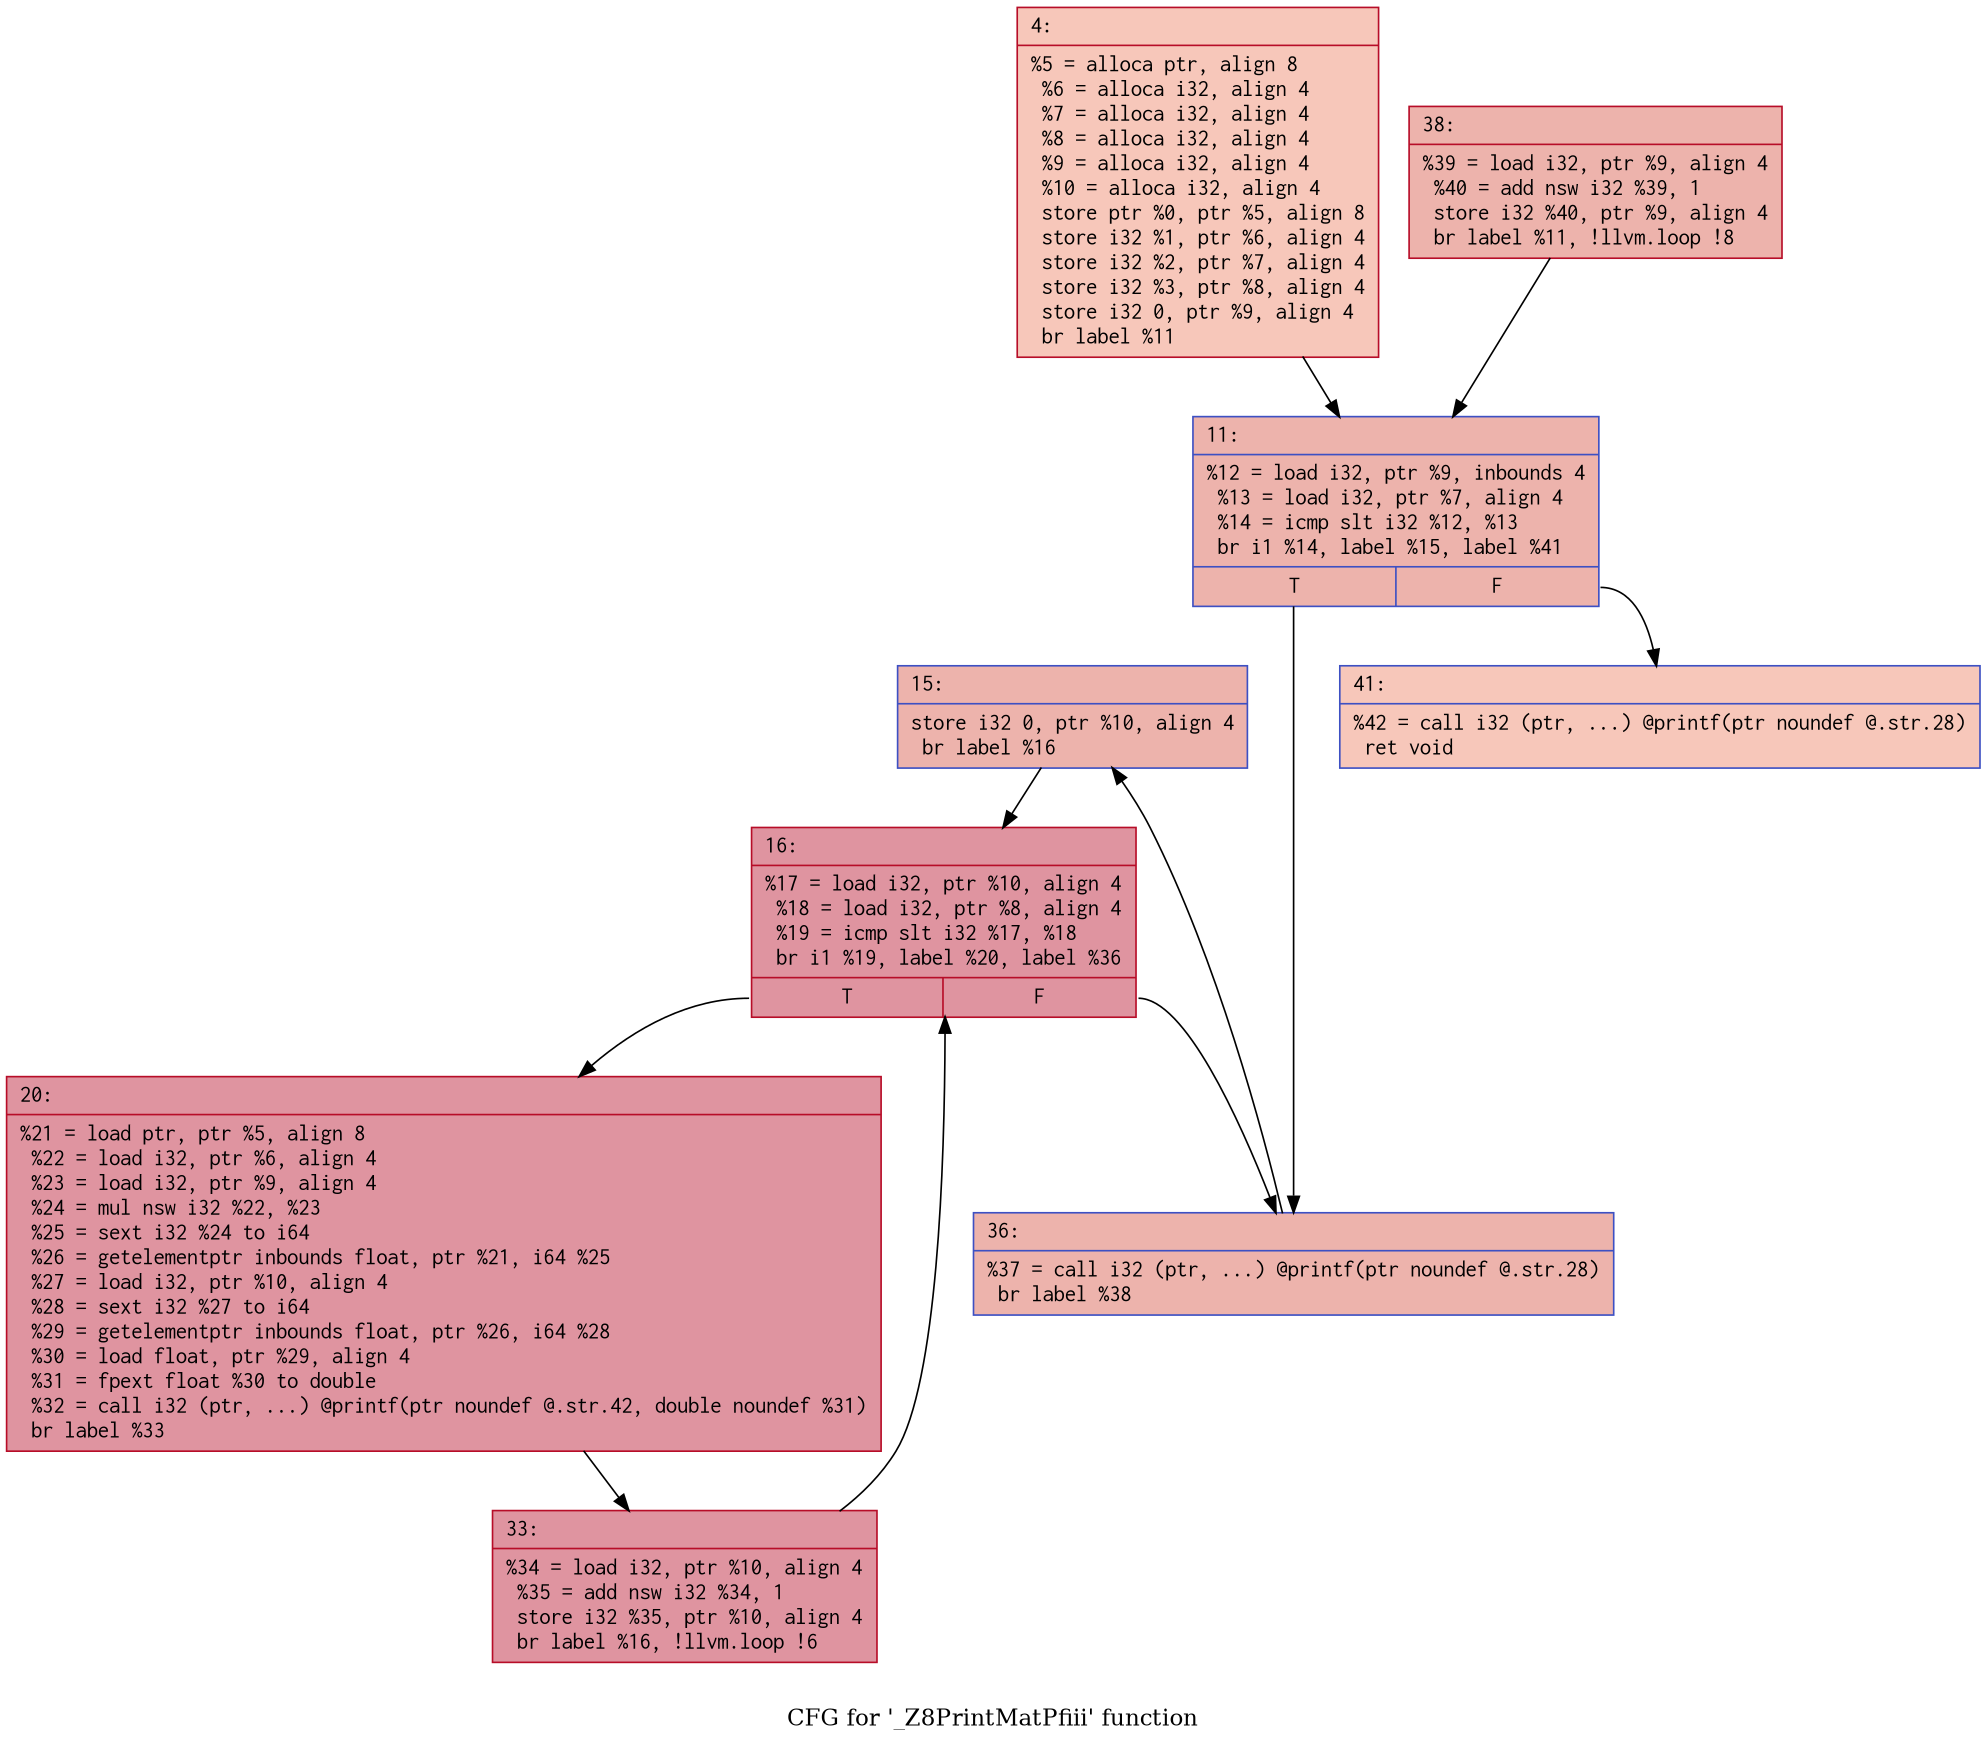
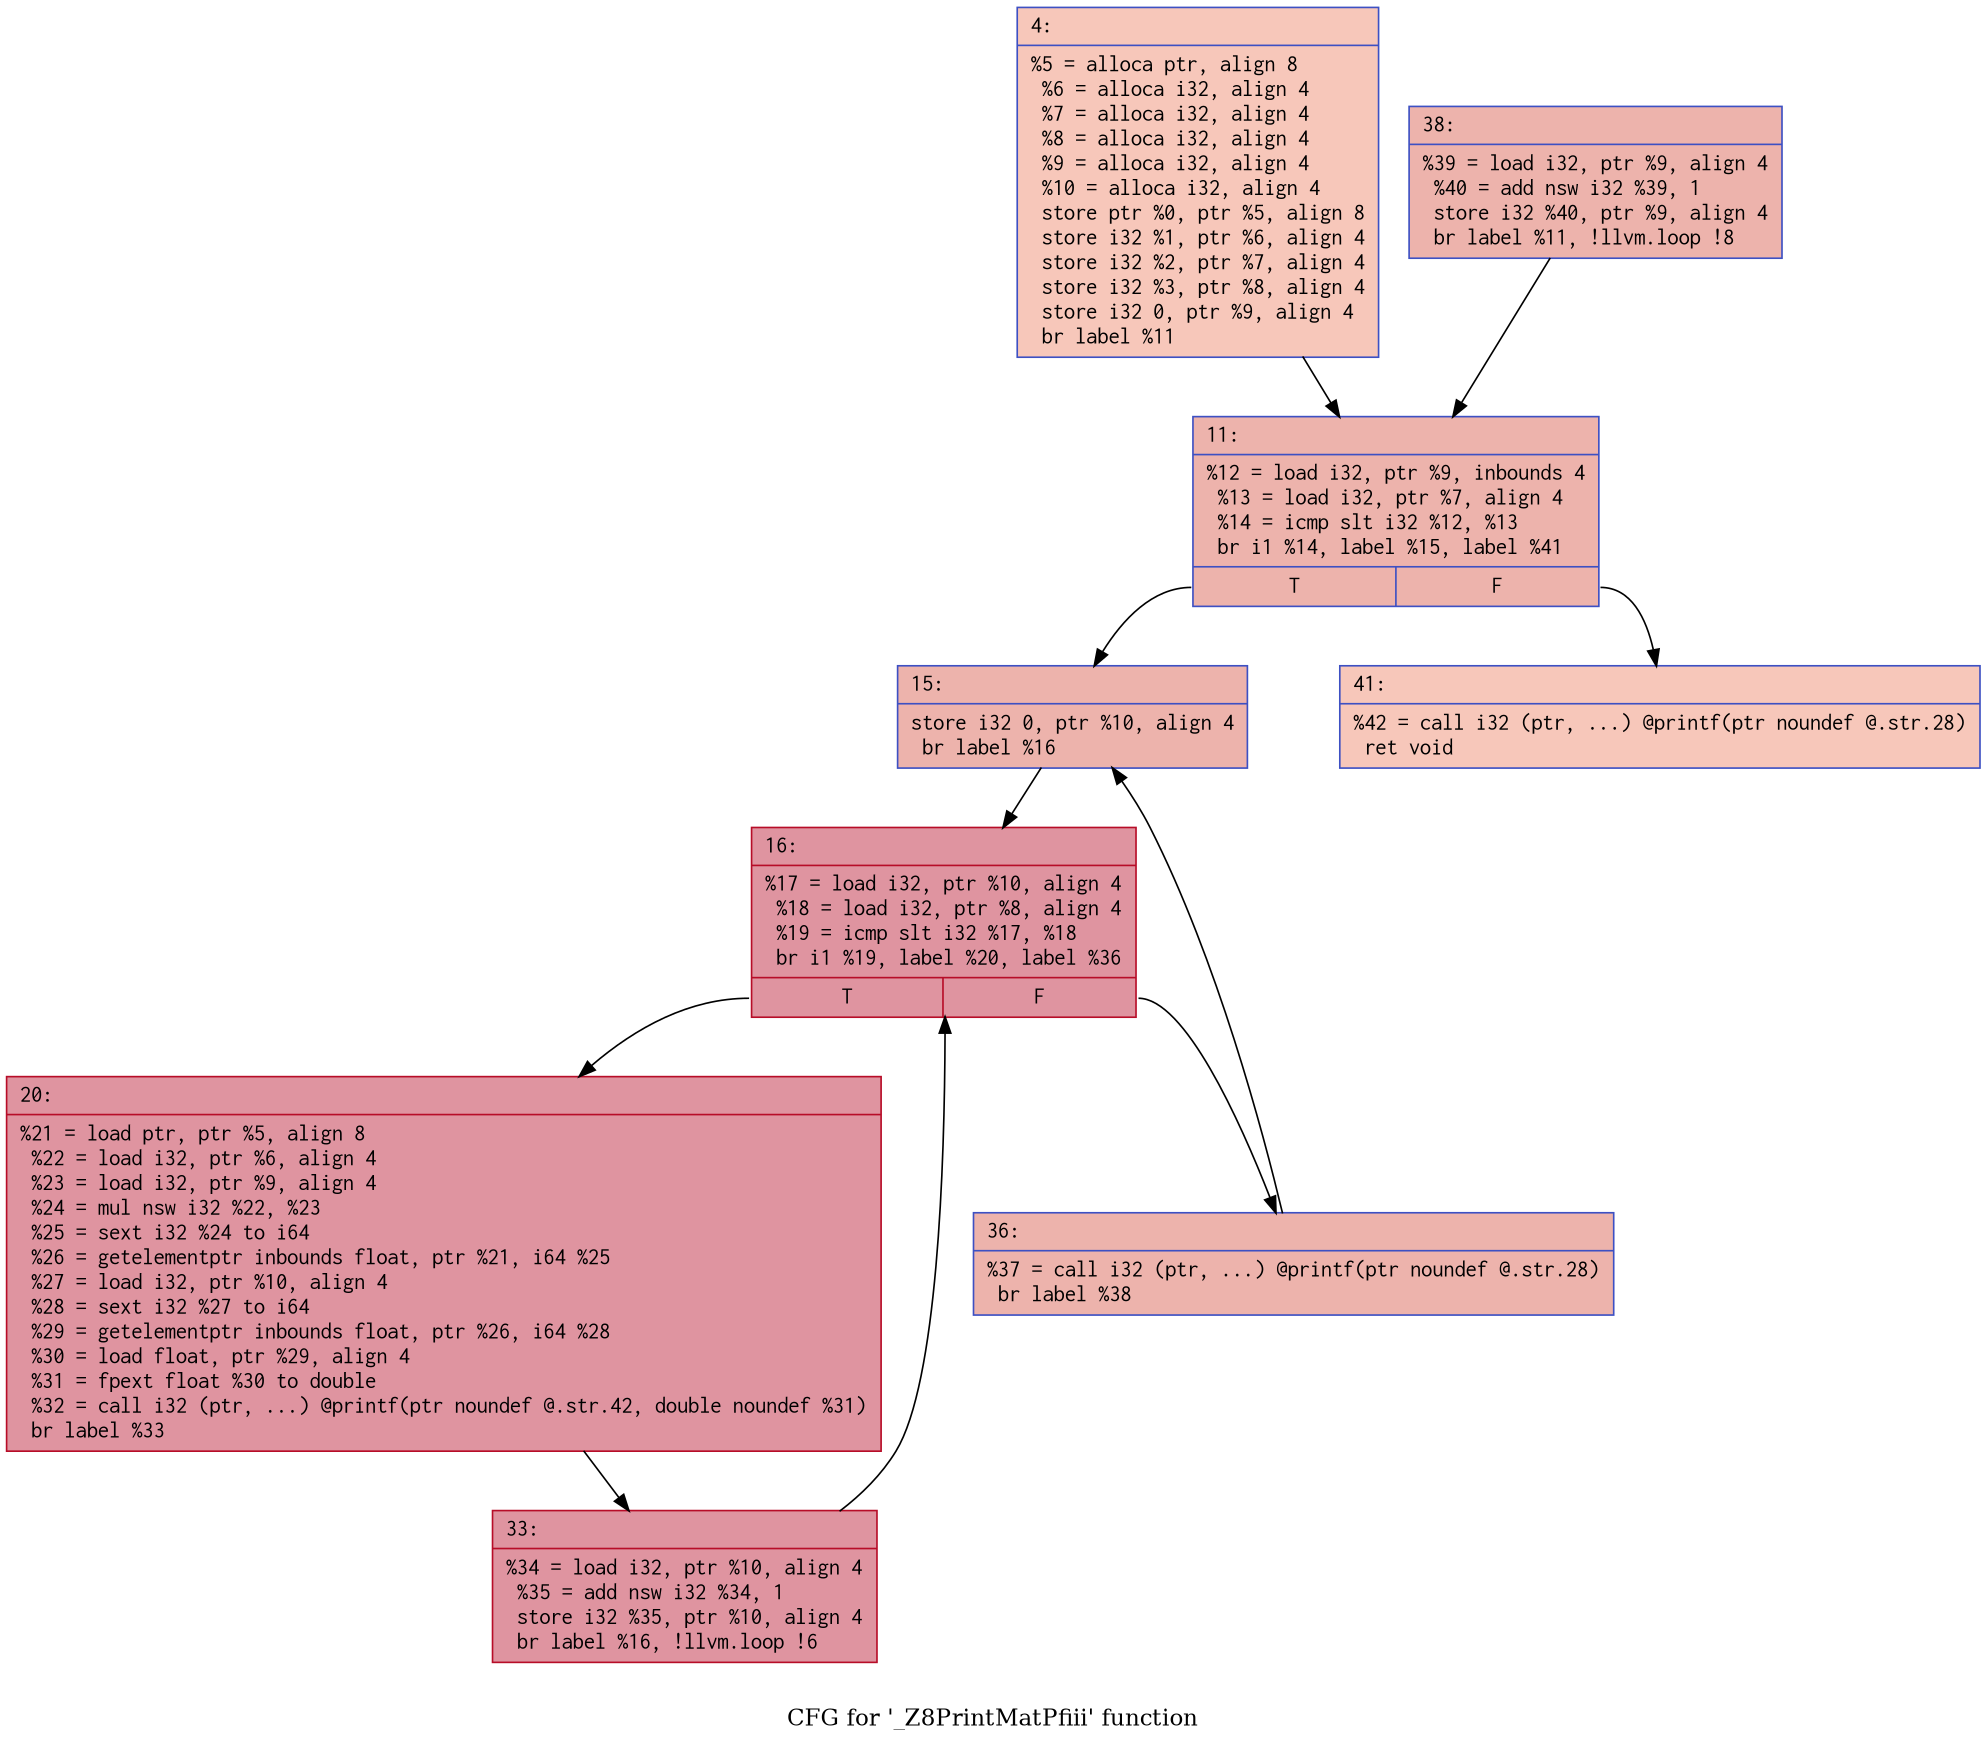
node "4:": color #b70d28ff -> #3d50c3ff
node "38:": color #b70d28ff -> #3d50c3ff
edge "11:" -> "36:": now "11:" -> "15:"
